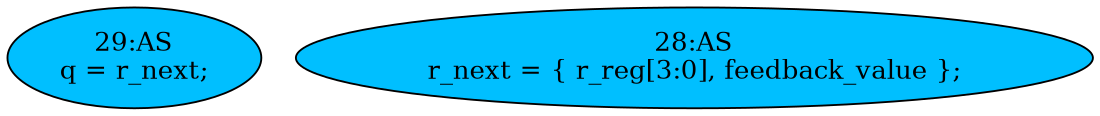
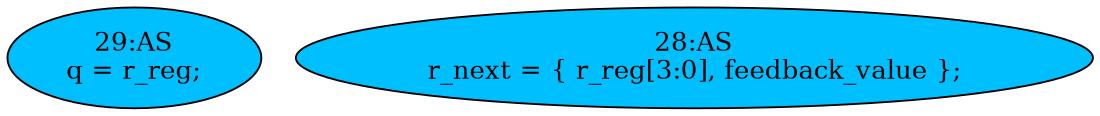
node "29:AS q = r_next;": label "29:AS q = r_next;" -> "29:AS q = r_reg;"
